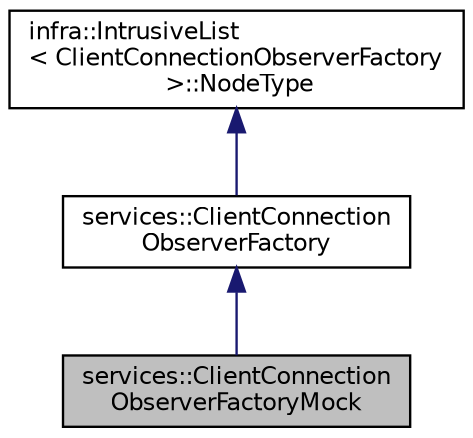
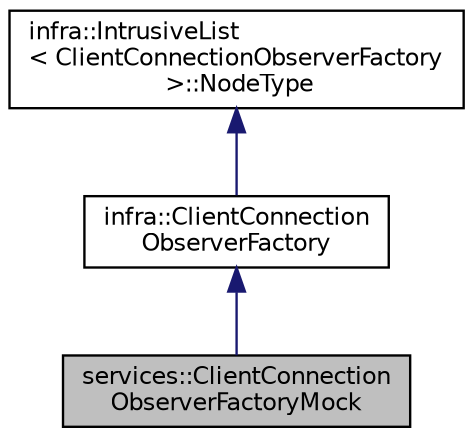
node "services::ClientConnection ObserverFactory": label "services::ClientConnection ObserverFactory" -> "infra::ClientConnection ObserverFactory"
